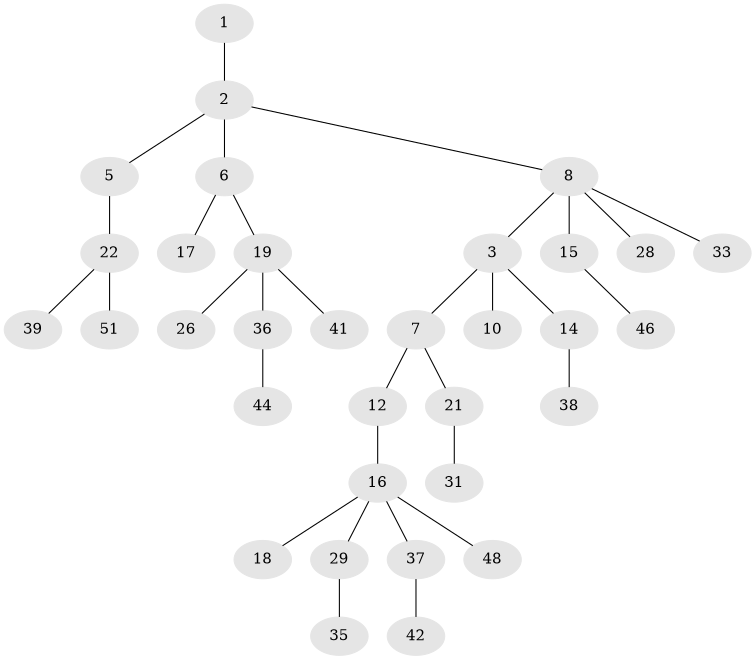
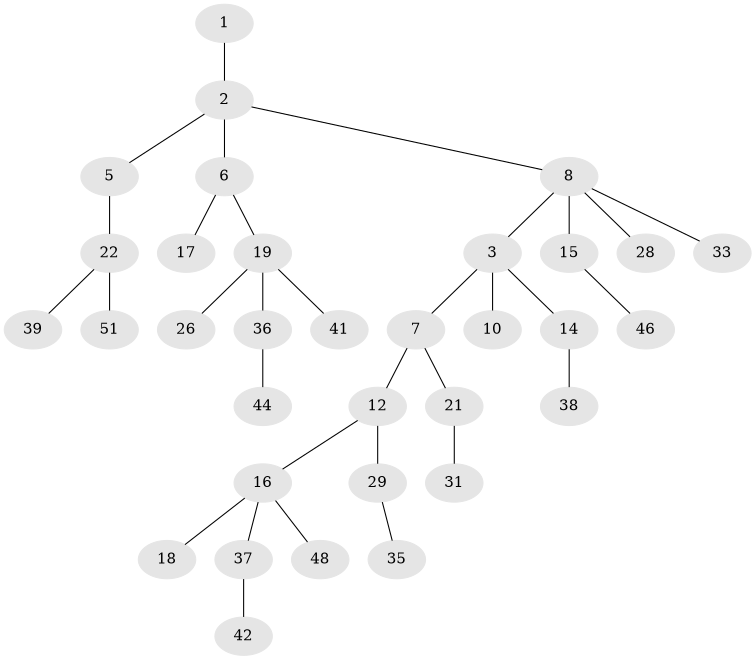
edge "16" -- "29": now "12" -- "29"
